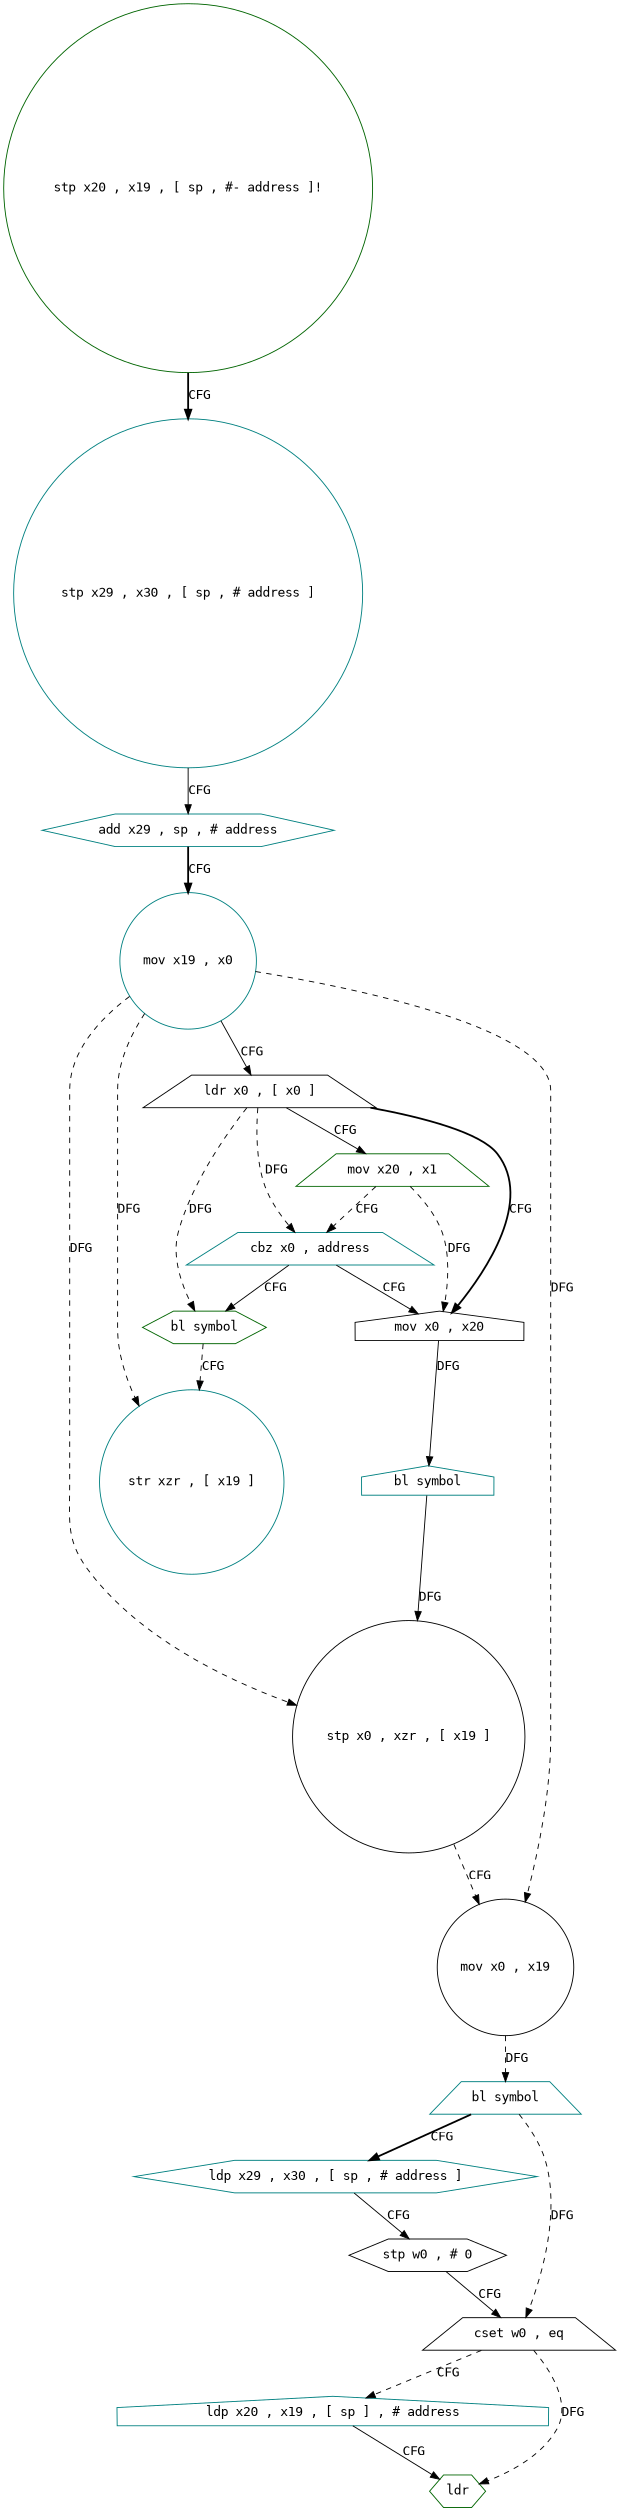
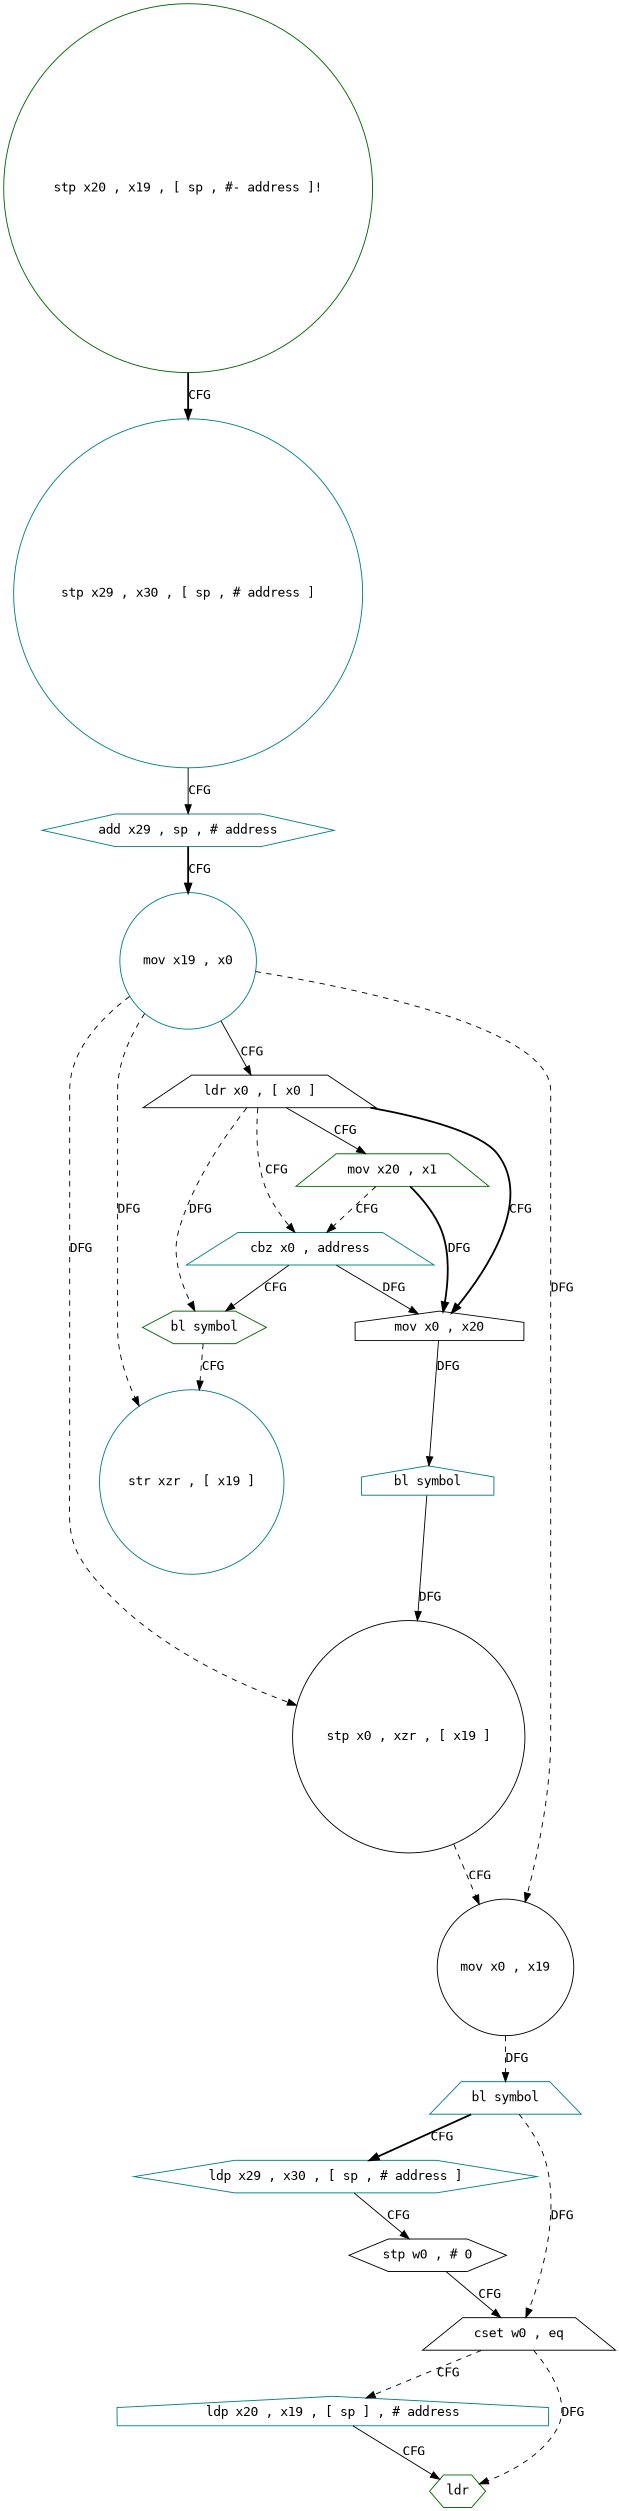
edge "ldr x0 , [ x0 ]" -> "cbz x0 , address": label "DFG" -> "CFG"
edge "mov x20 , x1" -> "mov x0 , x20": style dashed -> bold
edge "cbz x0 , address" -> "mov x0 , x20": label "CFG" -> "DFG"
